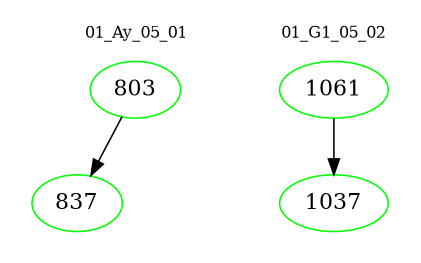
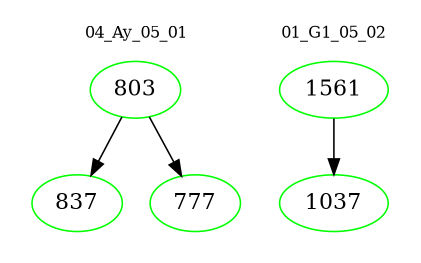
cluster "01_Ay_05_01": label "01_Ay_05_01" -> "04_Ay_05_01"
node "1061": label "1061" -> "1561"
node "777": added
